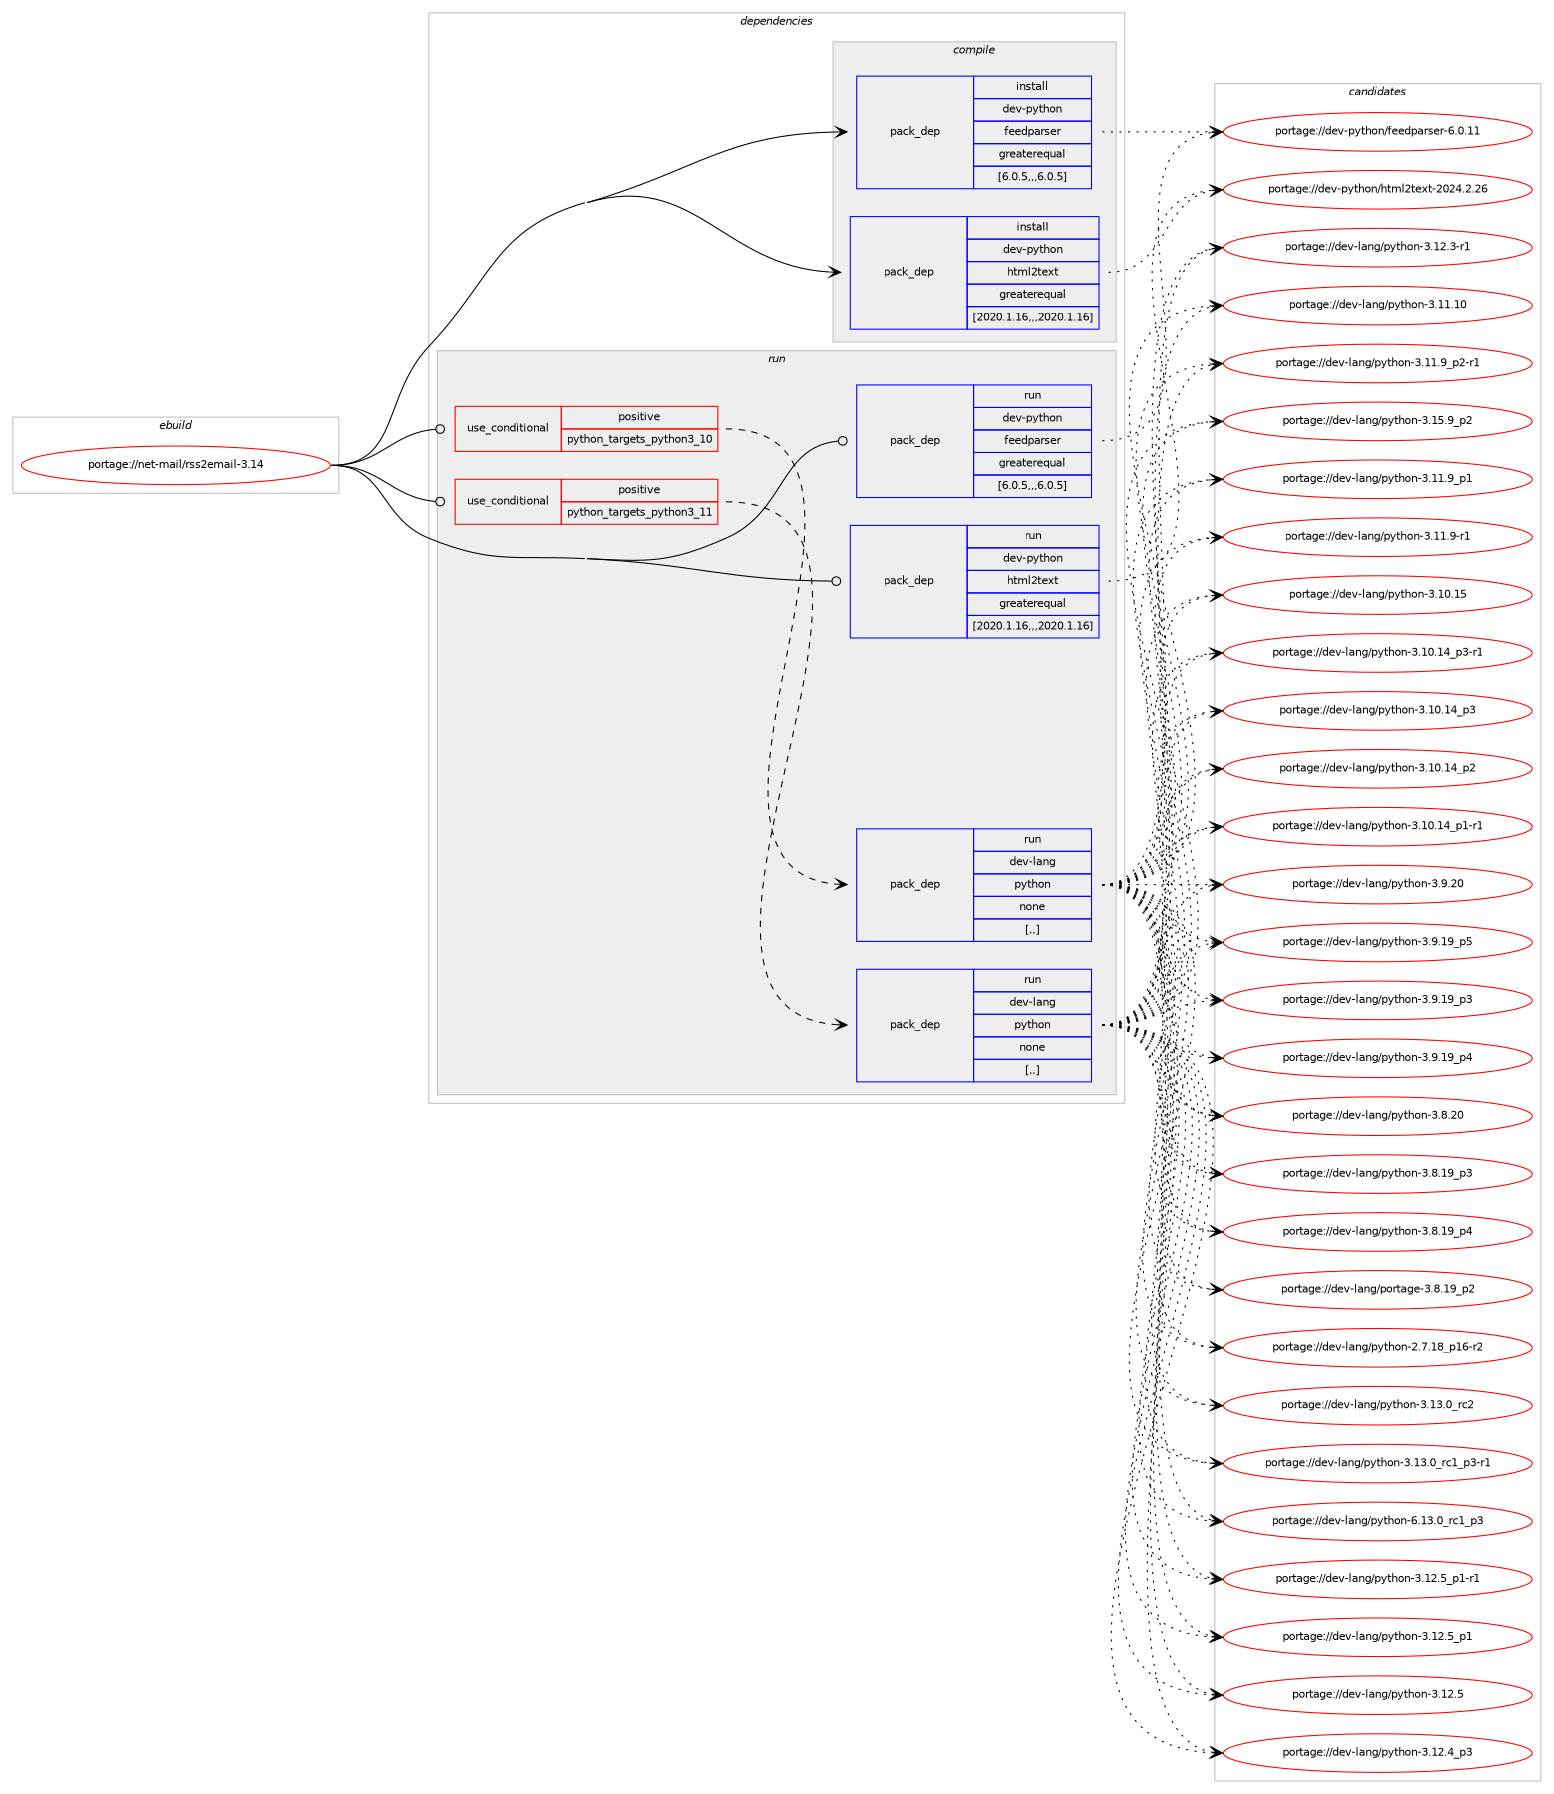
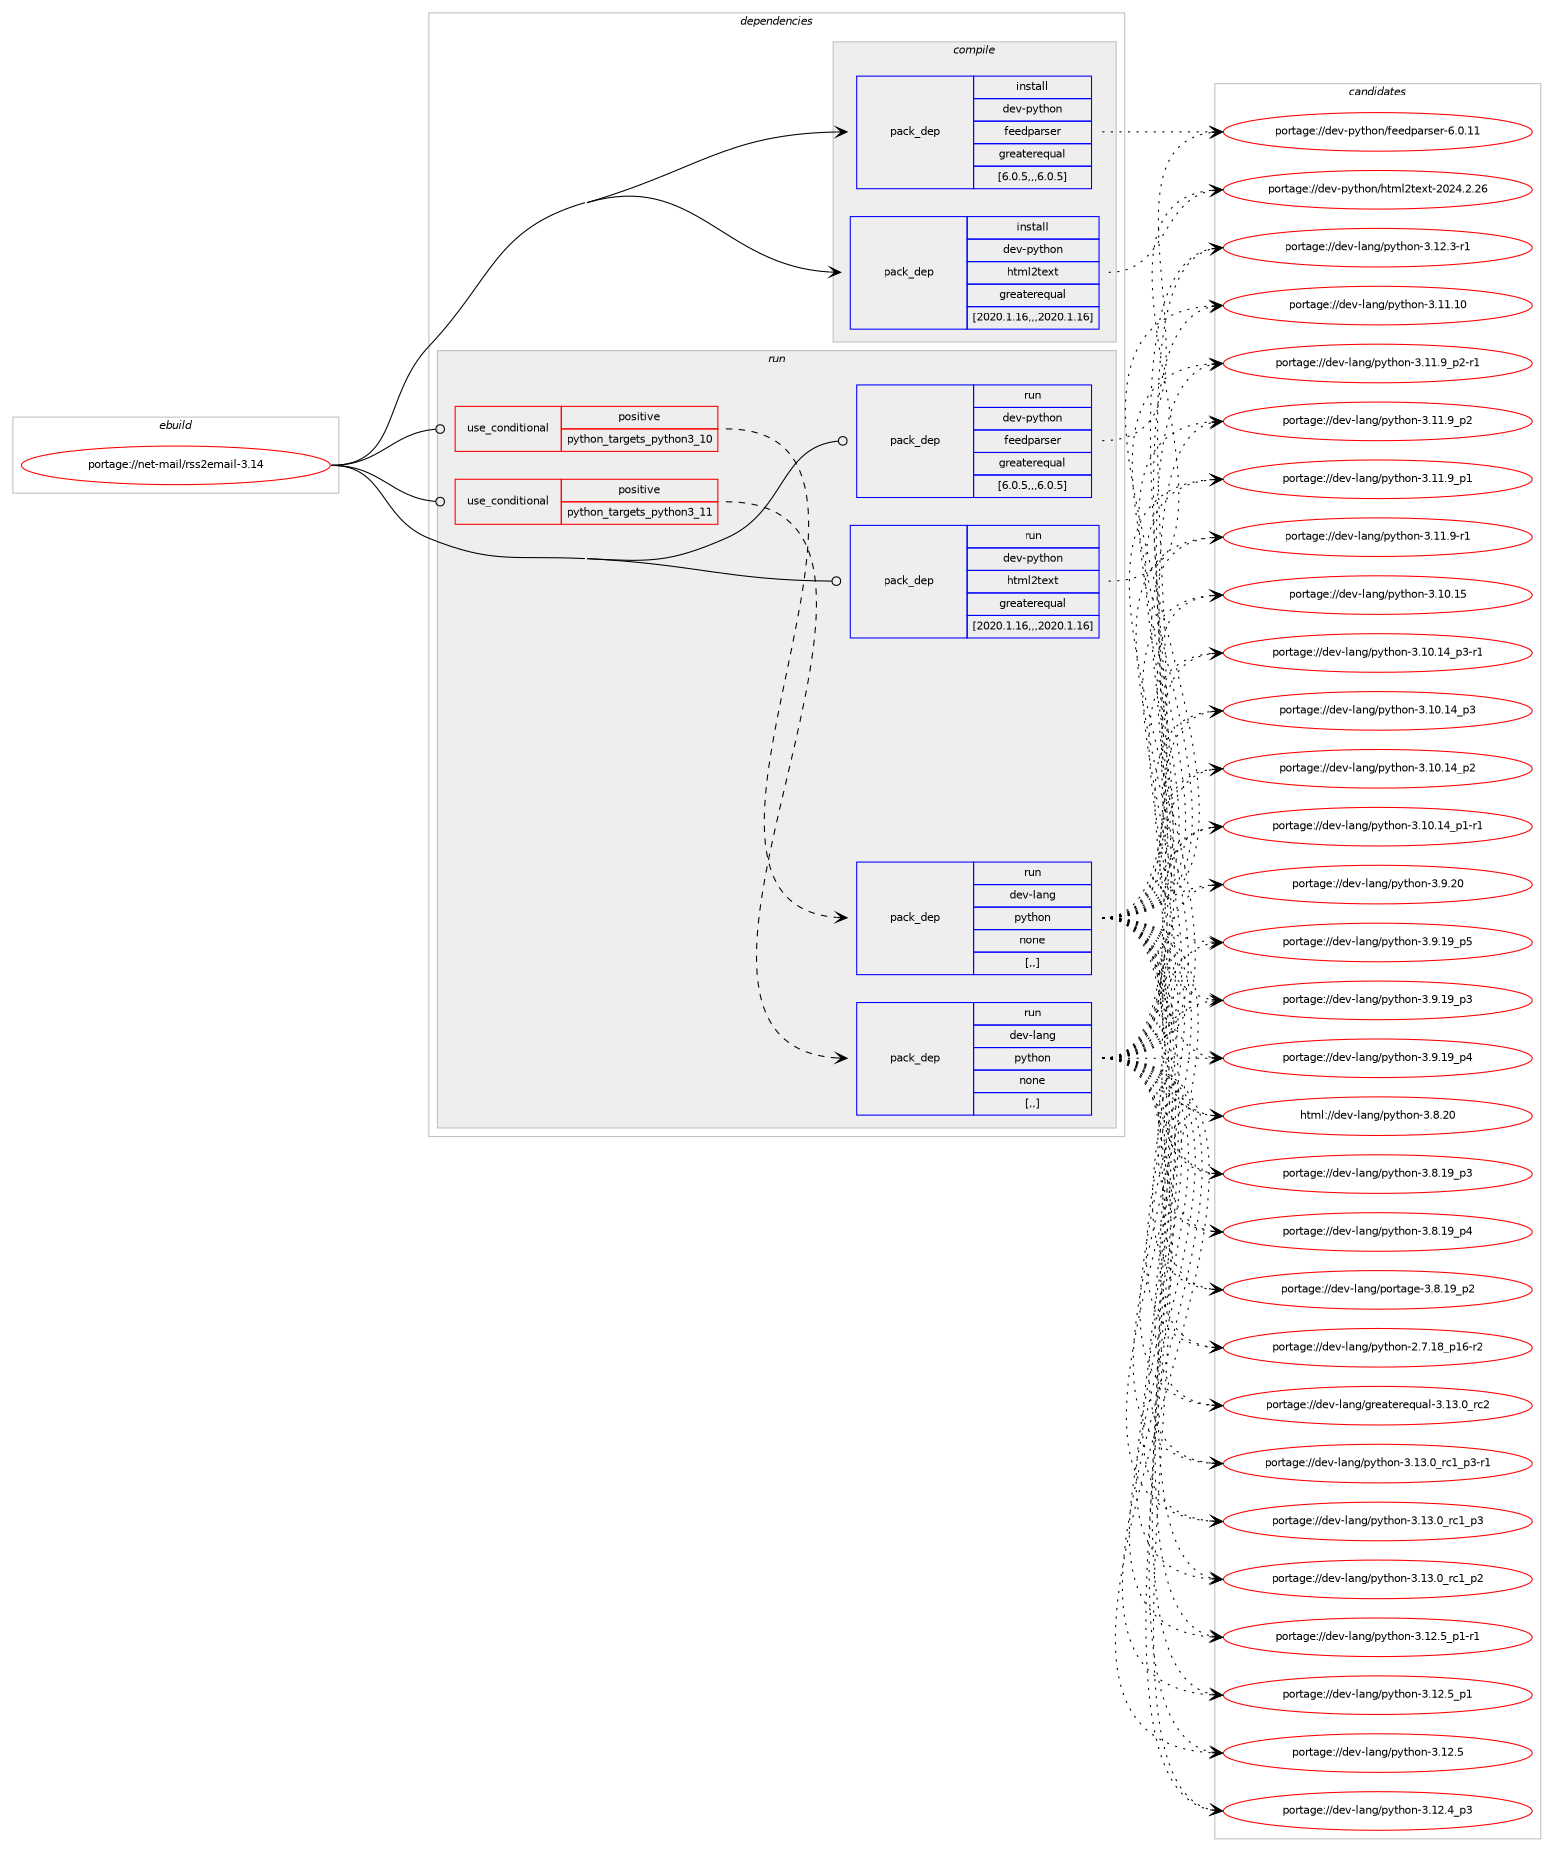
node "portage://dev-lang/python-3.15.9_p2": label "portage://dev-lang/python-3.15.9_p2" -> "portage://dev-lang/python-3.11.9_p2"
node "portage://dev-lang/python-3.8.20": label "portage://dev-lang/python-3.8.20" -> "html://dev-lang/python-3.8.20"
node "portage://dev-lang/python-3.13.0_rc2": label "portage://dev-lang/python-3.13.0_rc2" -> "portage://dev-lang/greaterequal-3.13.0_rc2"
node "portage://dev-lang/python-6.13.0_rc1_p3": label "portage://dev-lang/python-6.13.0_rc1_p3" -> "portage://dev-lang/python-3.13.0_rc1_p3"
node "portage://dev-lang/python-3.13.0_rc1_p2": added
